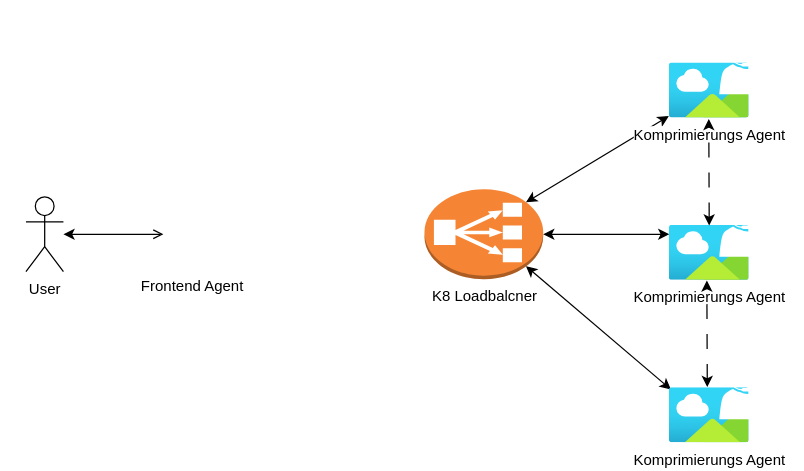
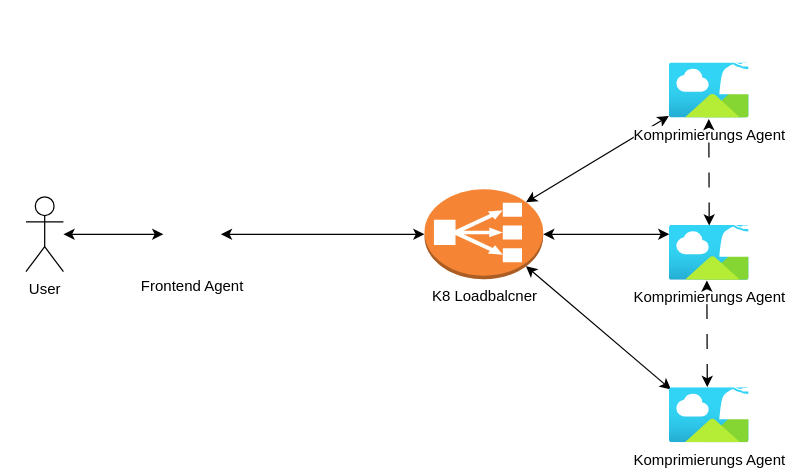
edge "User" -- "Frontend Agent": arrowhead open -> classic
edge "Frontend Agent" -- "K8 Loadbalcner": added
